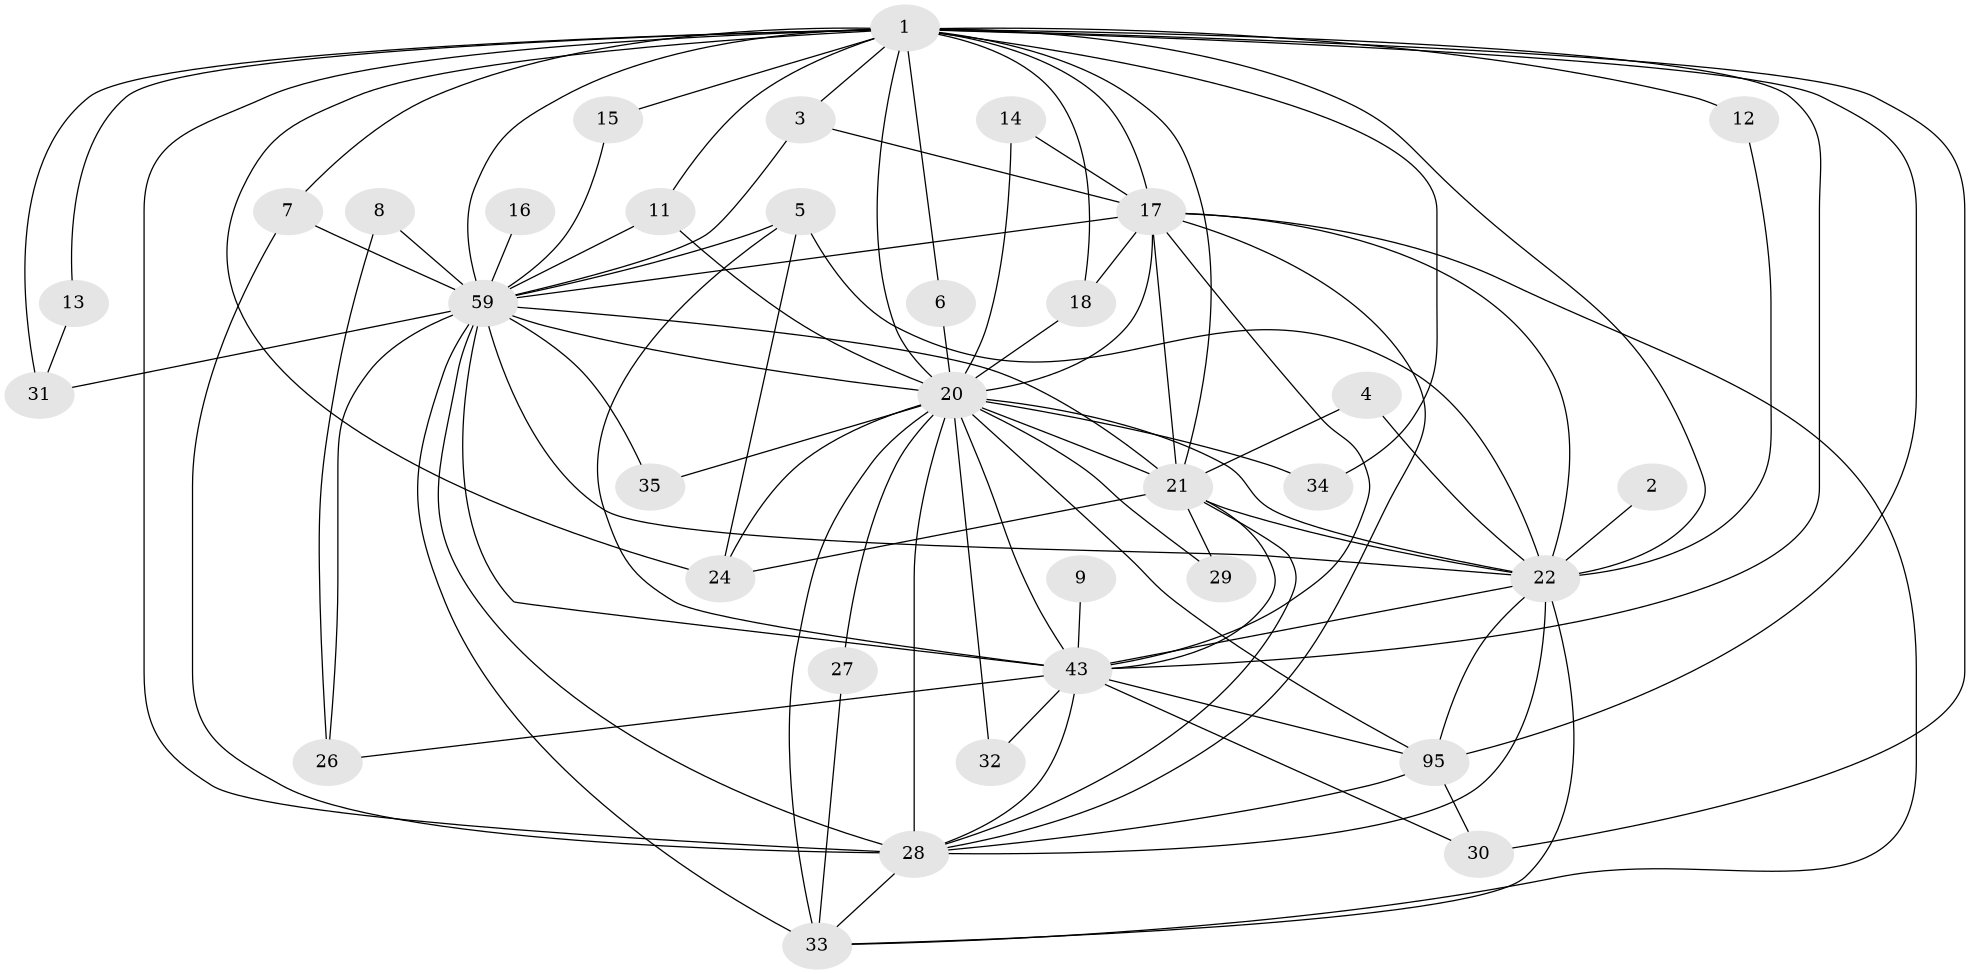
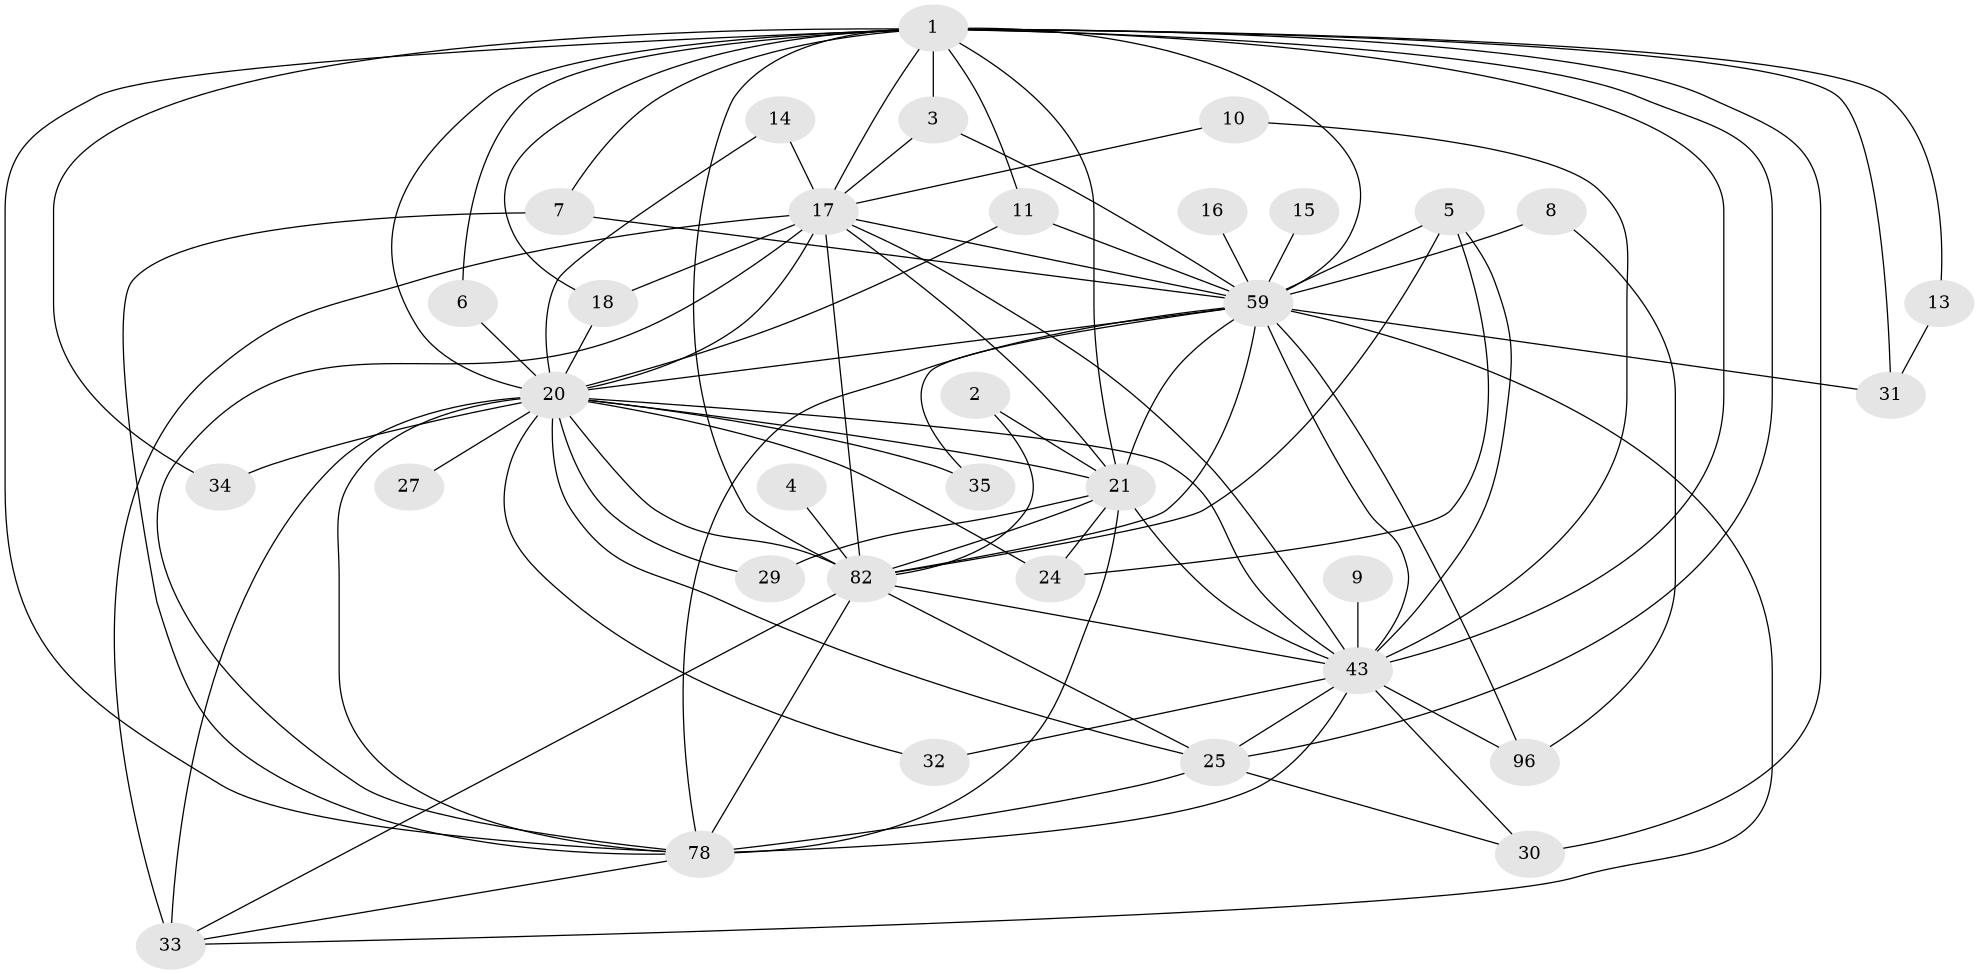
edge "1" -- "15": removed
node "10": added
node "12": removed
edge "1" -- "24": removed
edge "4" -- "21": now "2" -- "21"
node "22": label "22" -> "82"
node "26": label "26" -> "96"
node "95": label "95" -> "25"
edge "27" -- "33": removed
node "28": label "28" -> "78"
